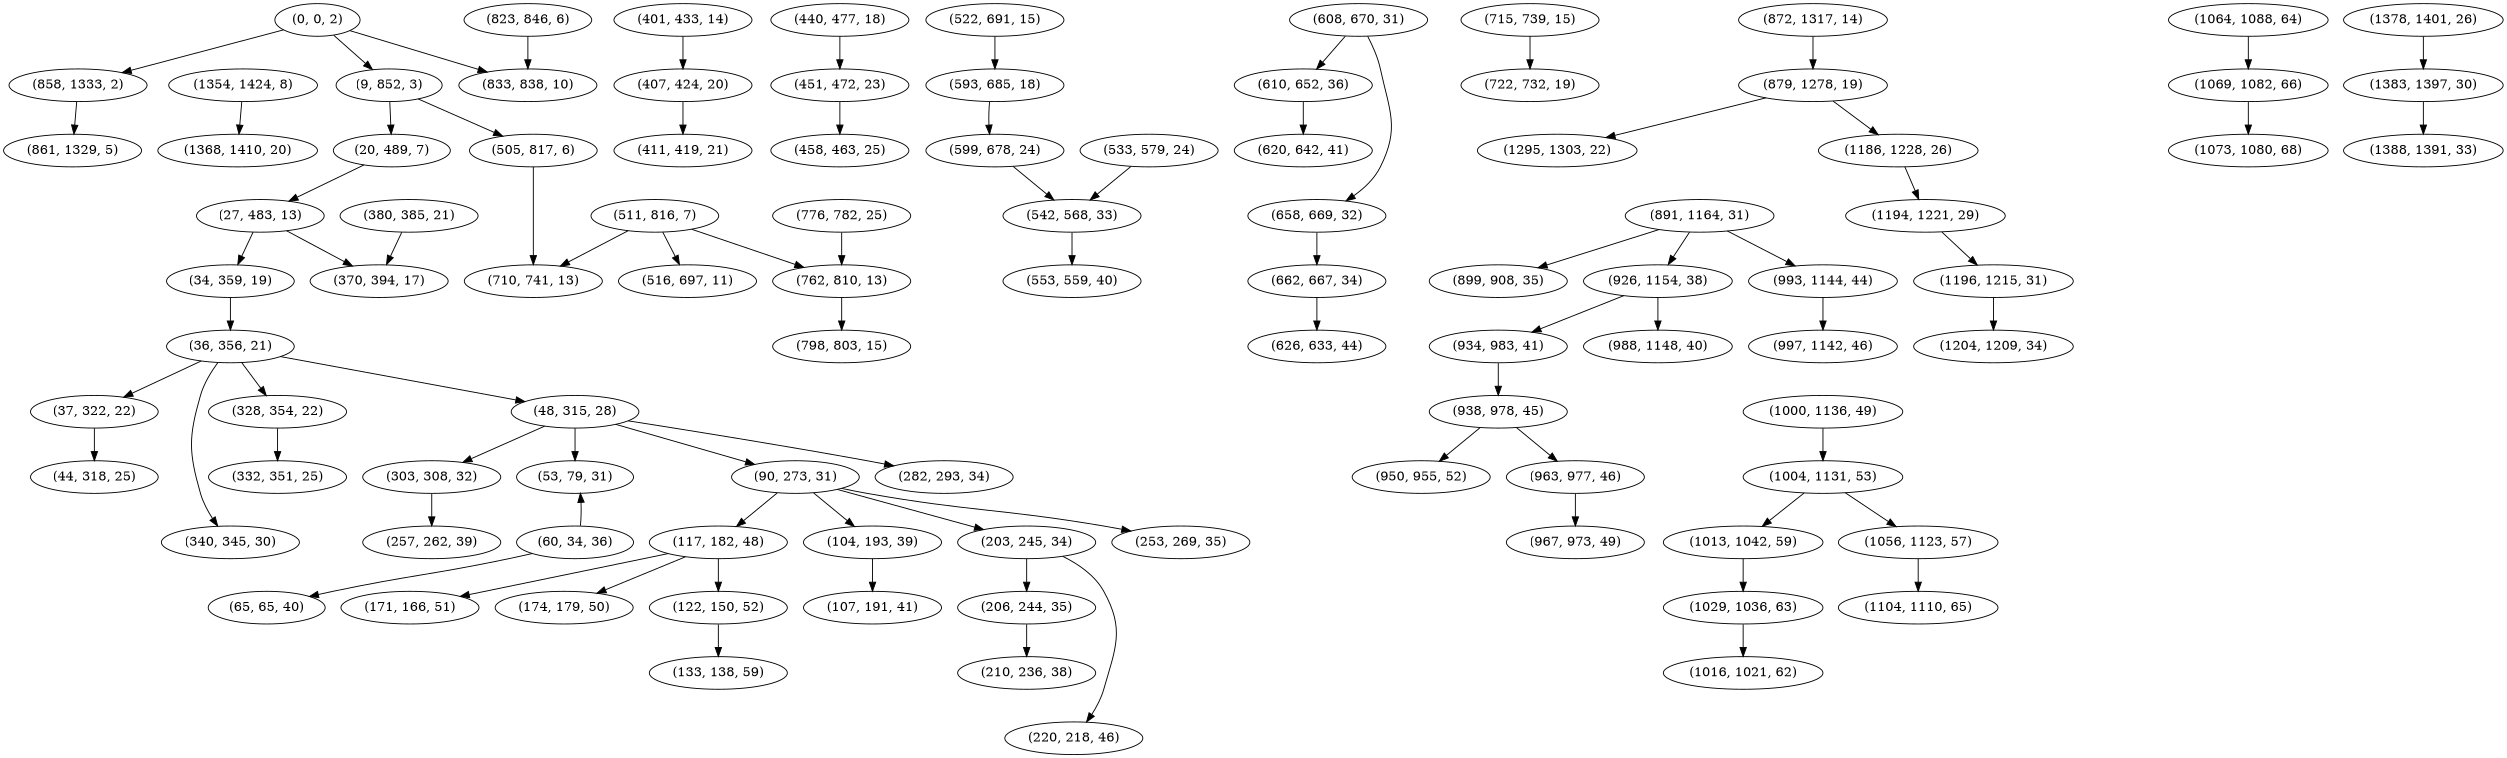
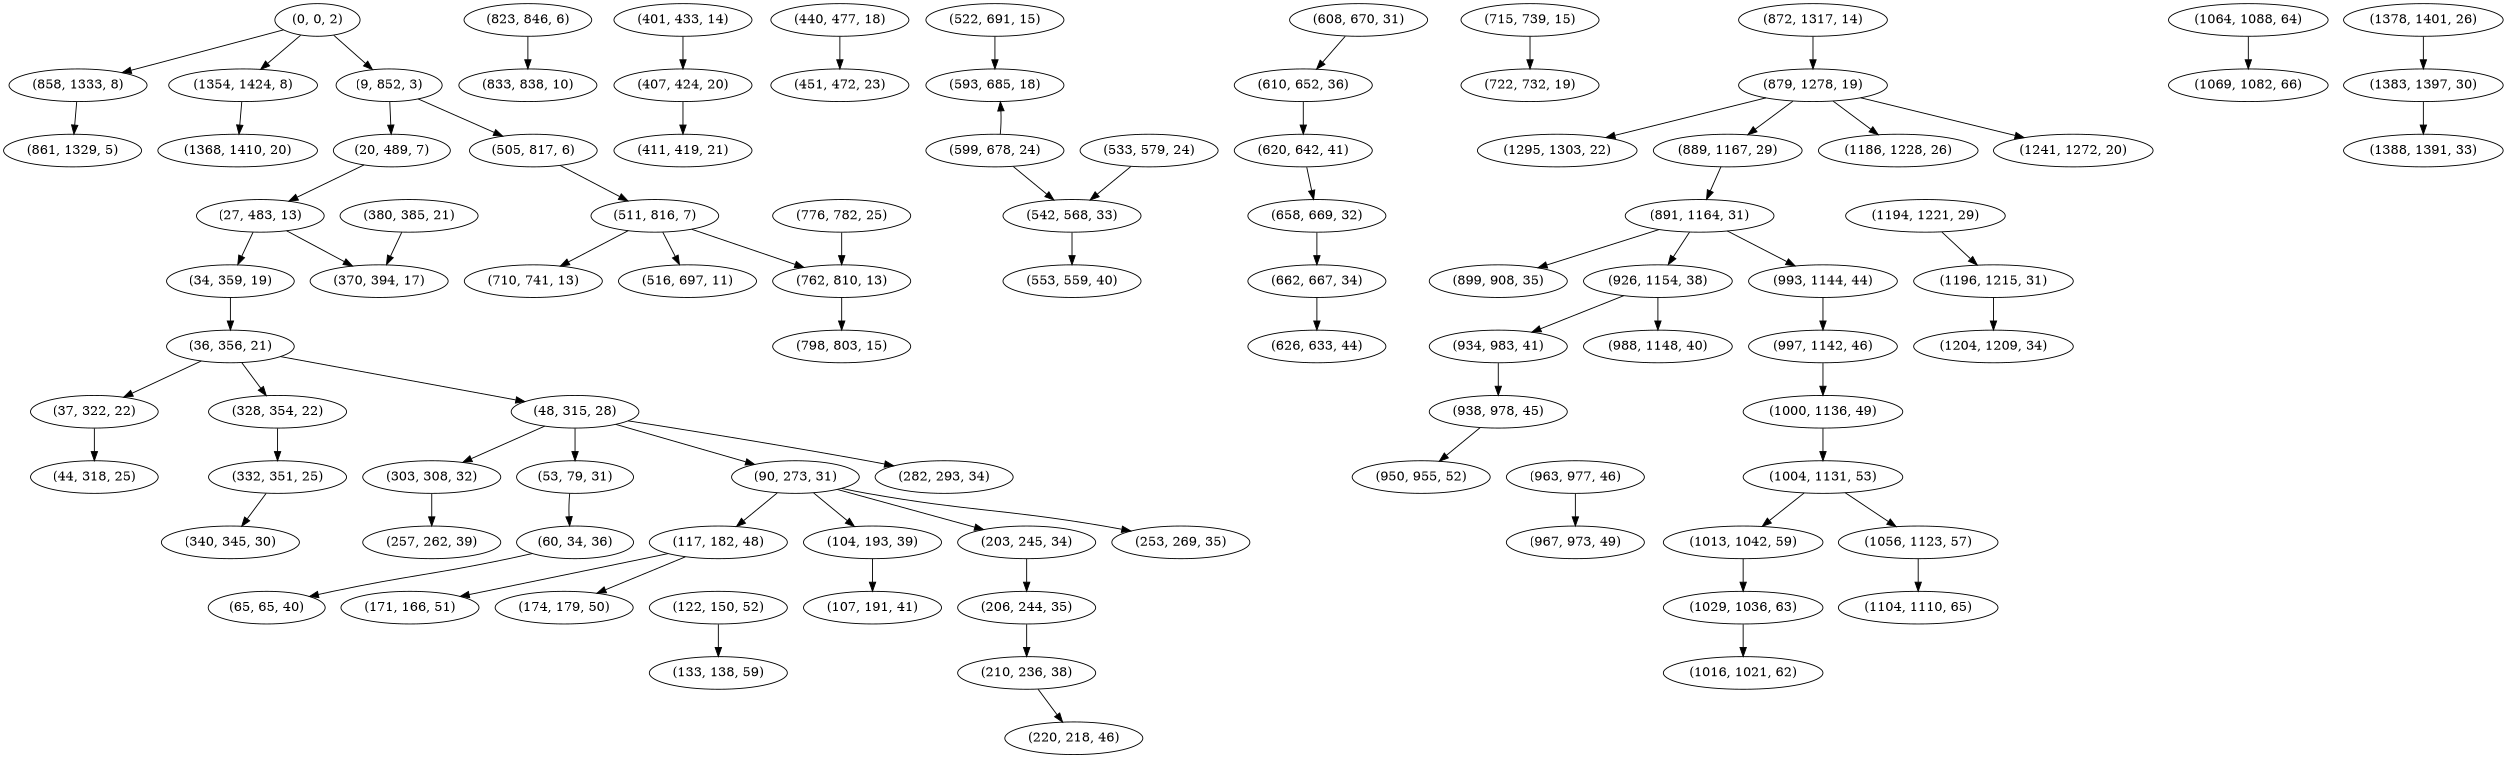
edge "(0, 0, 2)" -> "(833, 838, 10)": now "(0, 0, 2)" -> "(1354, 1424, 8)"
node "(858, 1333, 2)": label "(858, 1333, 2)" -> "(858, 1333, 8)"
edge "(593, 685, 18)" -> "(599, 678, 24)": reversed
edge "(608, 670, 31)" -> "(658, 669, 32)": now "(620, 642, 41)" -> "(658, 669, 32)"
node "(458, 463, 25)": removed
node "(889, 1167, 29)": added
node "(1241, 1272, 20)": added
node "(1073, 1080, 68)": removed
edge "(1186, 1228, 26)" -> "(1194, 1221, 29)": removed
edge "(505, 817, 6)" -> "(710, 741, 13)": now "(505, 817, 6)" -> "(511, 816, 7)"
edge "(997, 1142, 46)" -> "(1000, 1136, 49)": added
edge "(36, 356, 21)" -> "(340, 345, 30)": now "(332, 351, 25)" -> "(340, 345, 30)"
edge "(938, 978, 45)" -> "(963, 977, 46)": removed
edge "(60, 34, 36)" -> "(53, 79, 31)": reversed
edge "(117, 182, 48)" -> "(122, 150, 52)": removed
edge "(203, 245, 34)" -> "(220, 218, 46)": now "(210, 236, 38)" -> "(220, 218, 46)"
